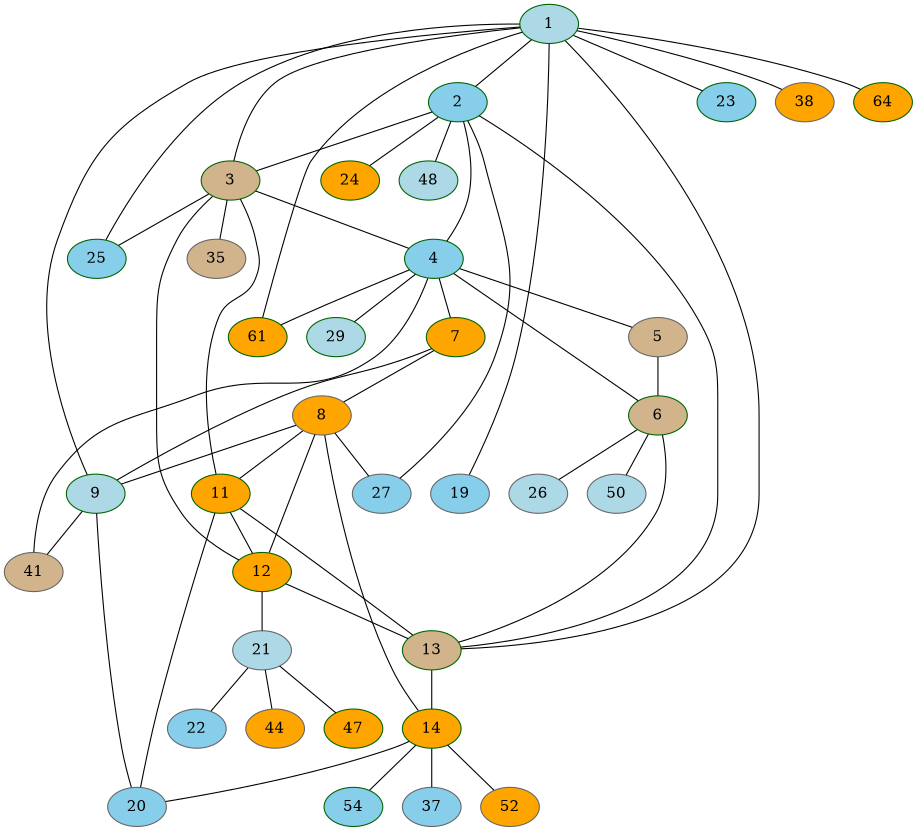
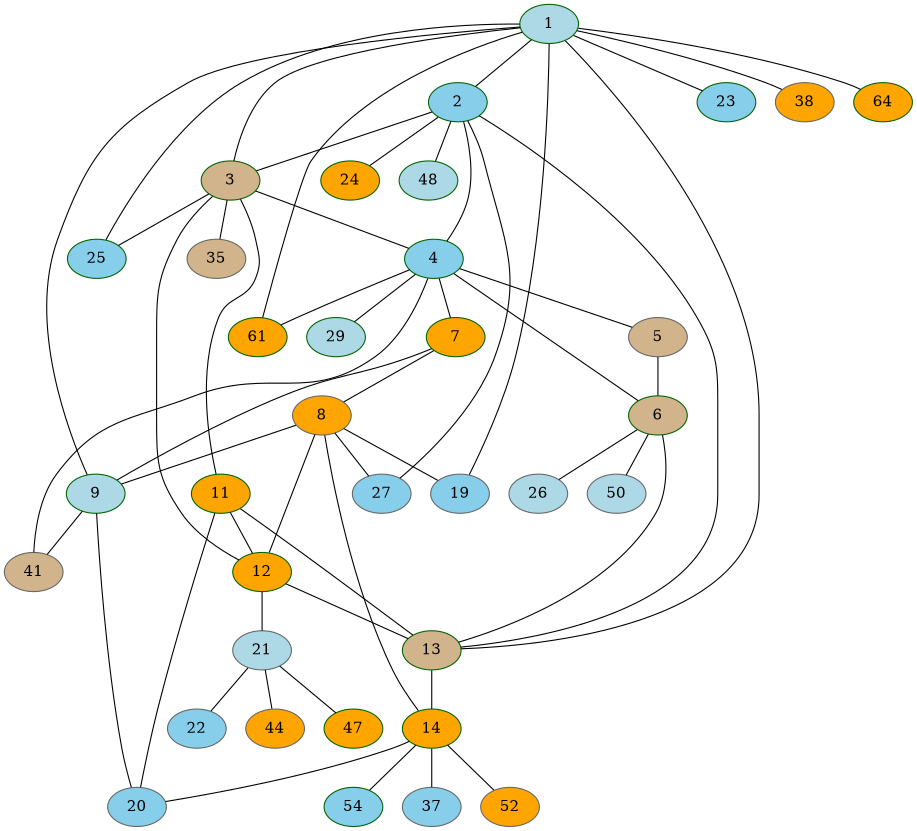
edge "8" -- "11": now "8" -- "19"
